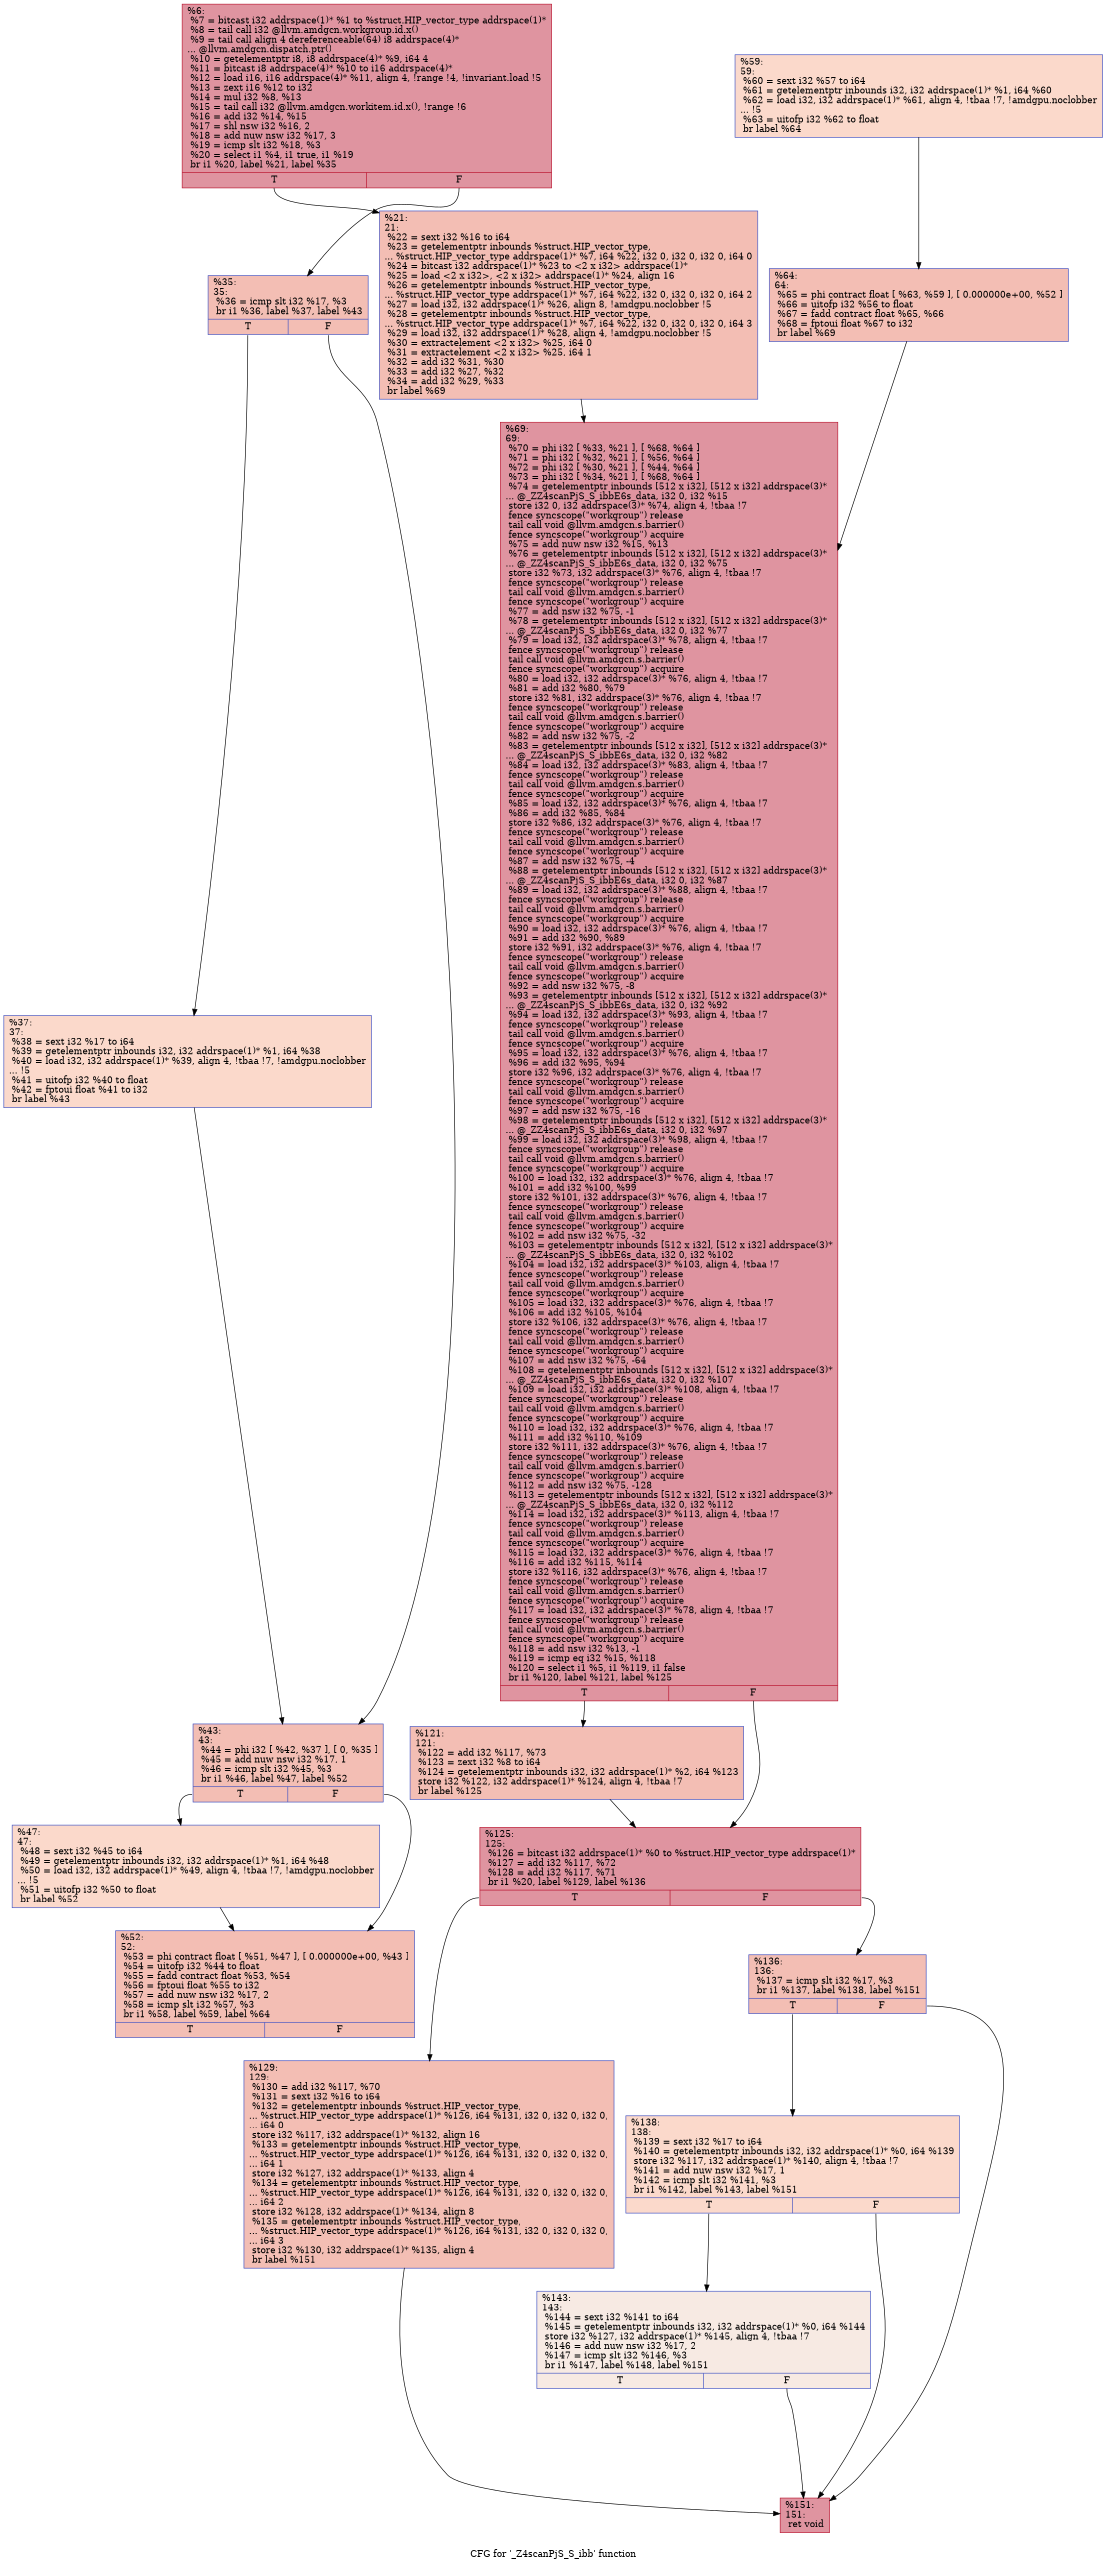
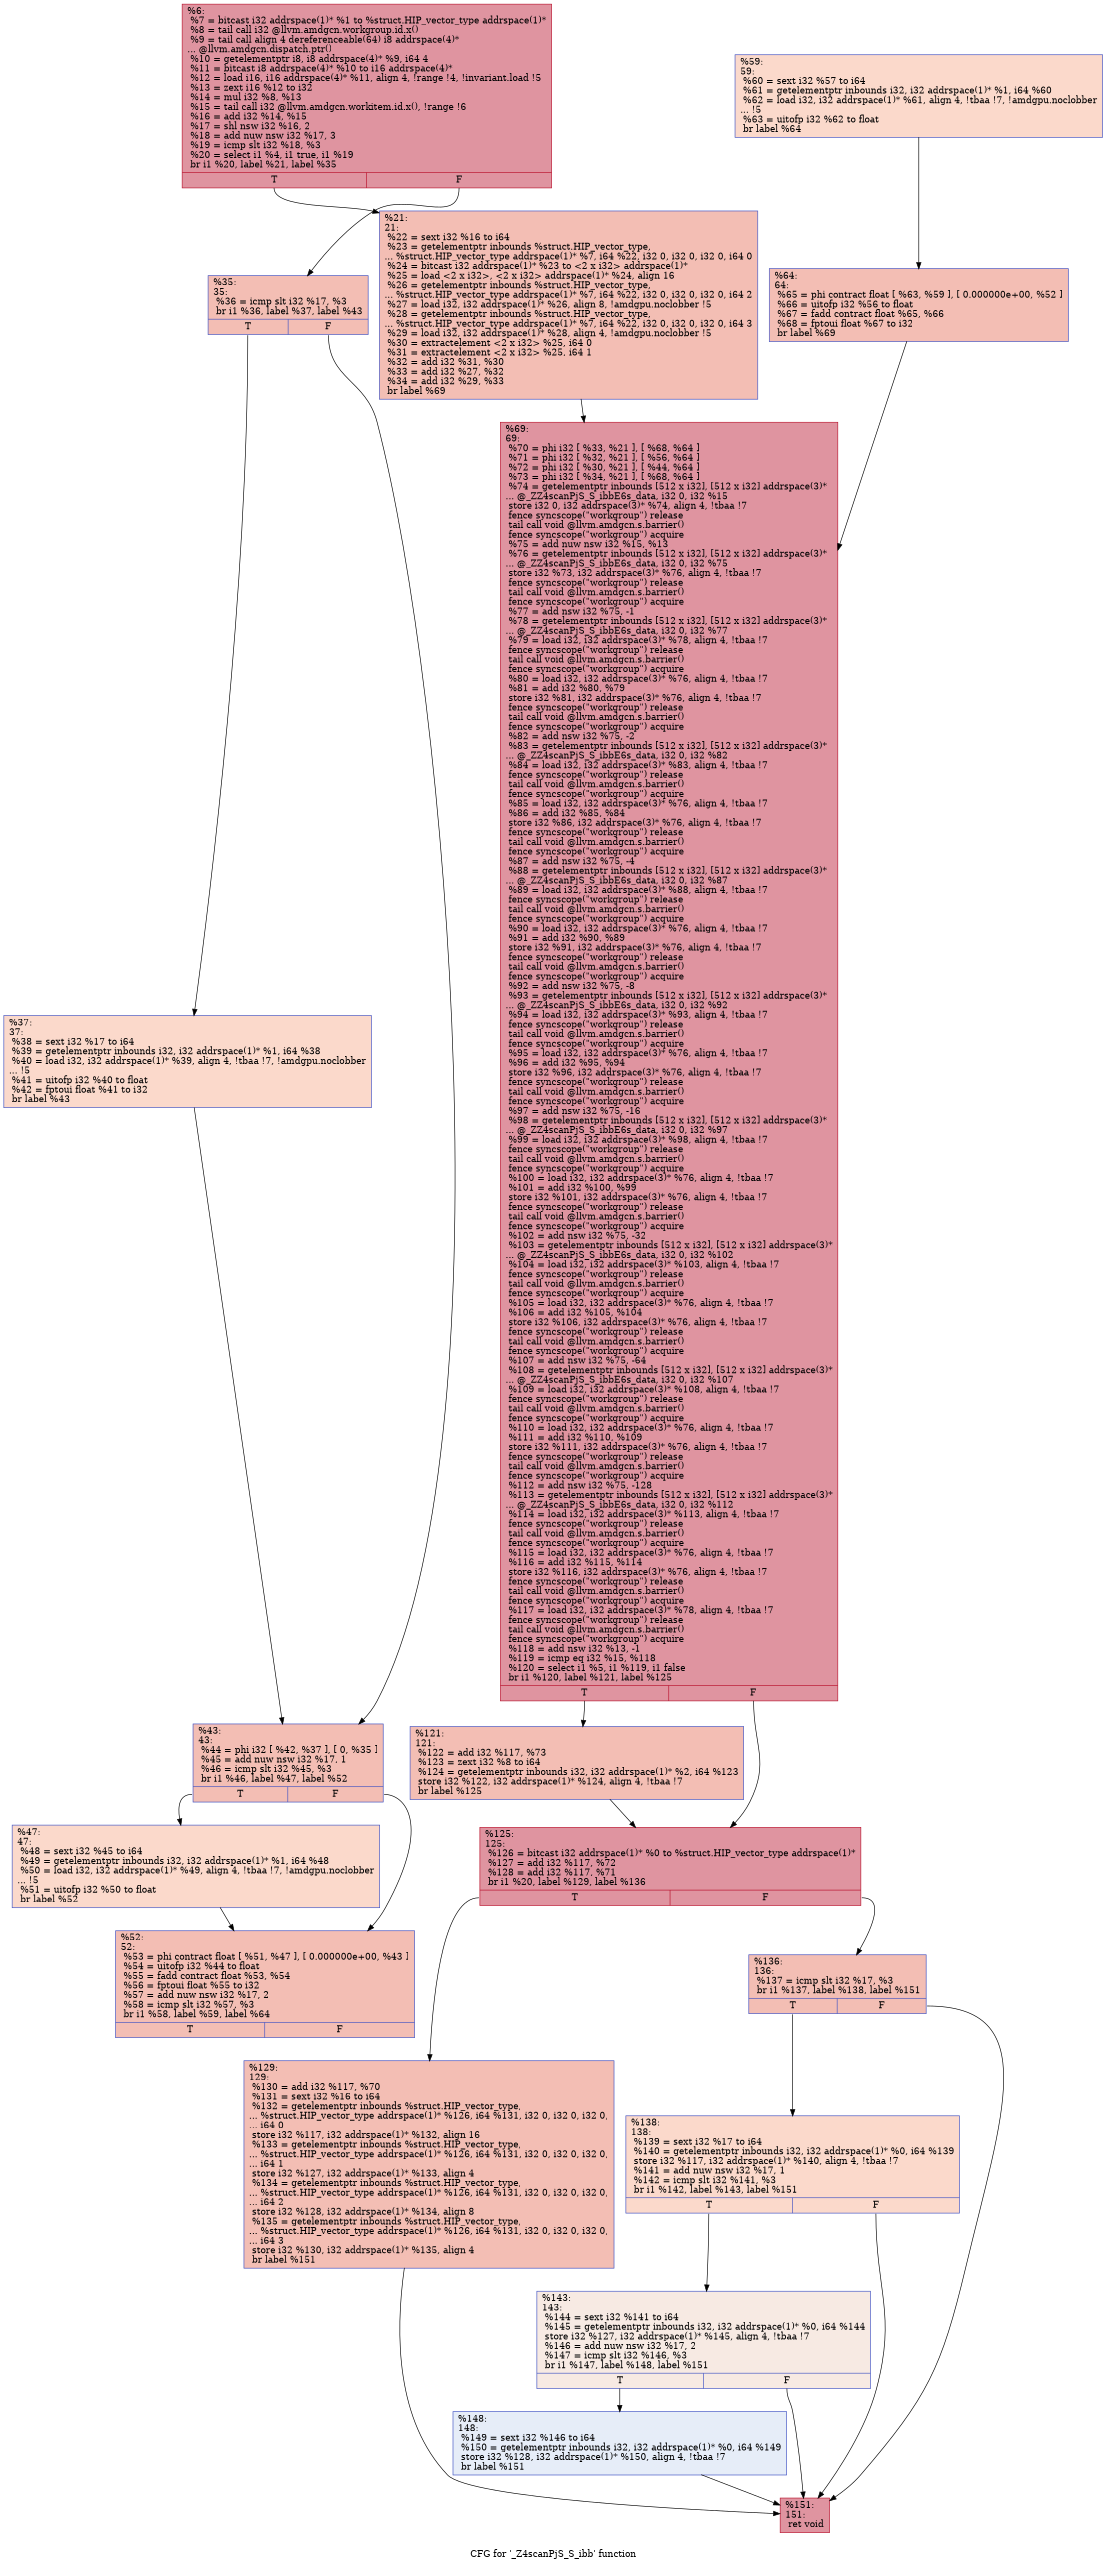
node "%148:": added
